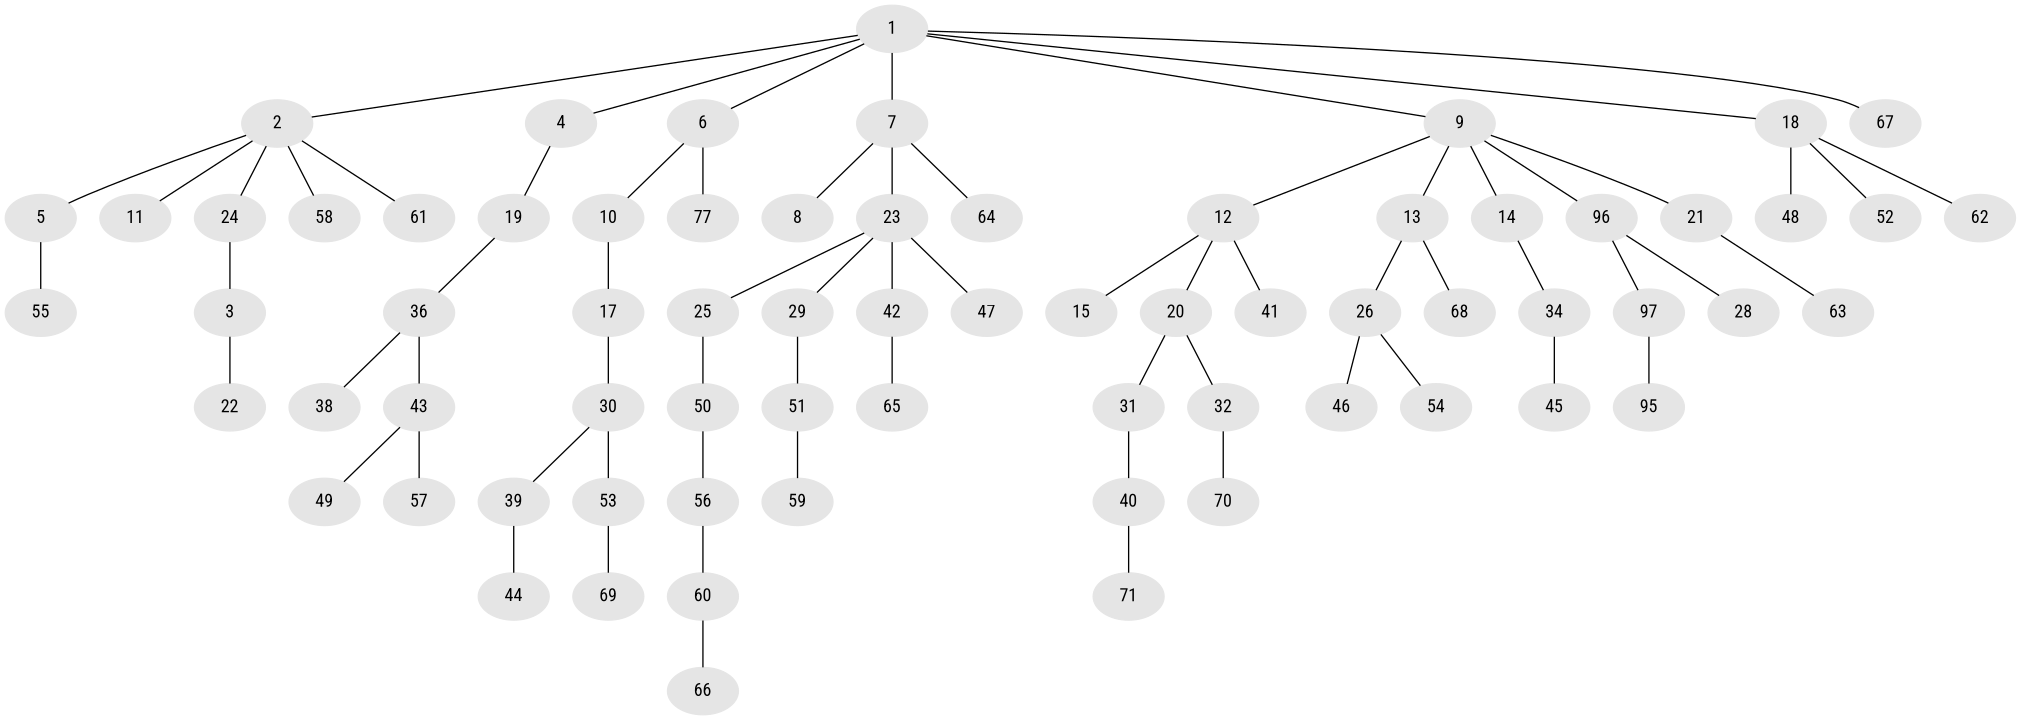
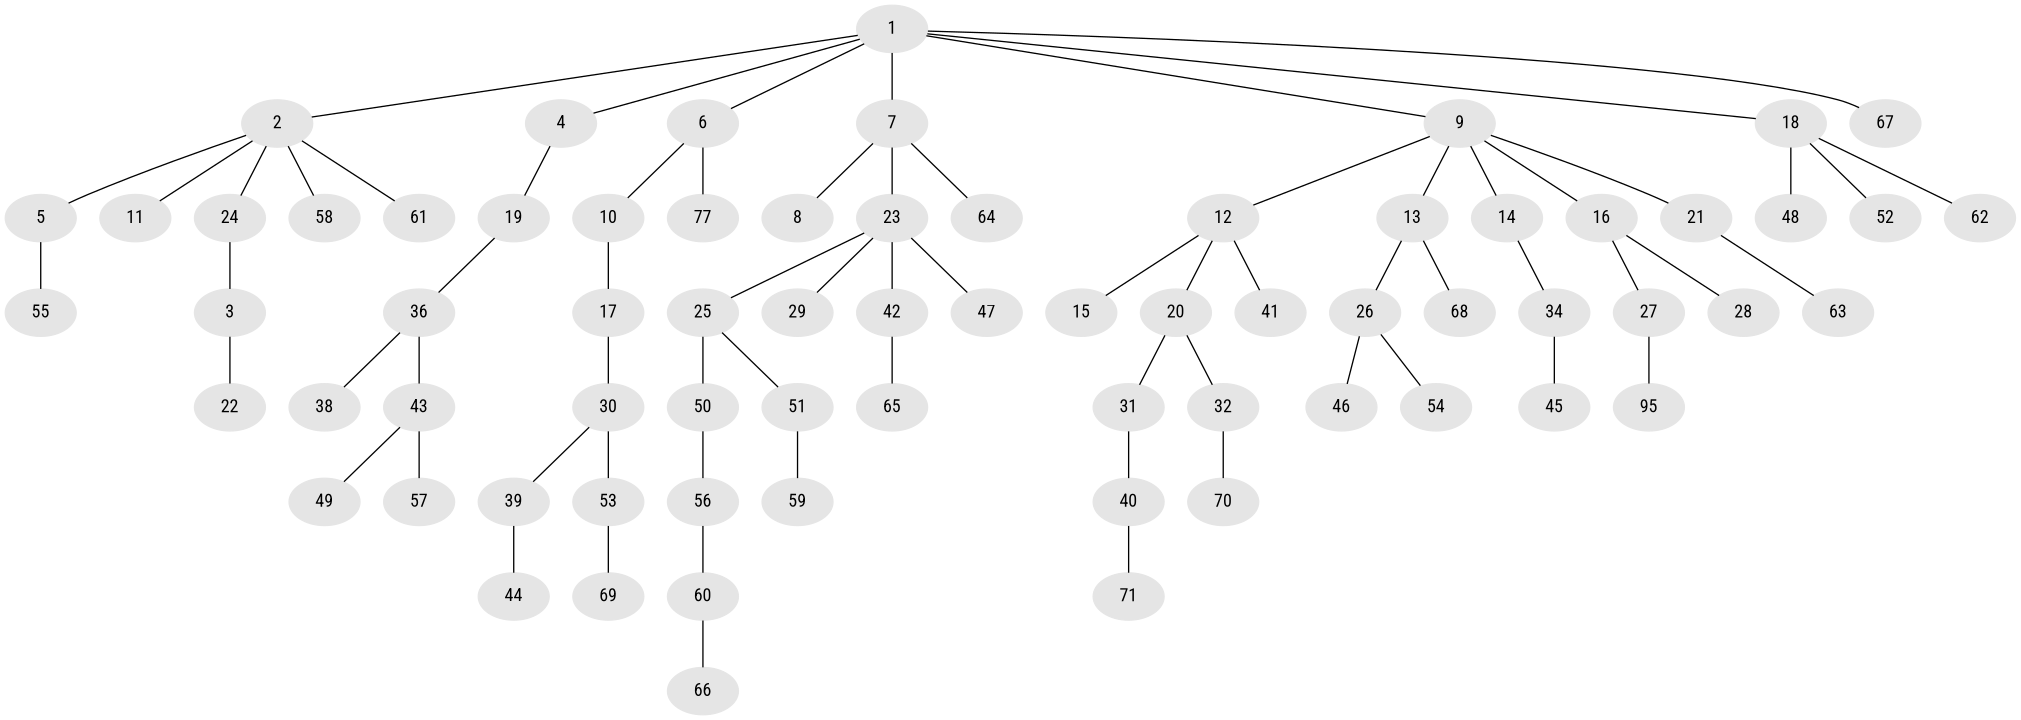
node "96": label "96" -> "16"
node "97": label "97" -> "27"
edge "29" -- "51": now "25" -- "51"
